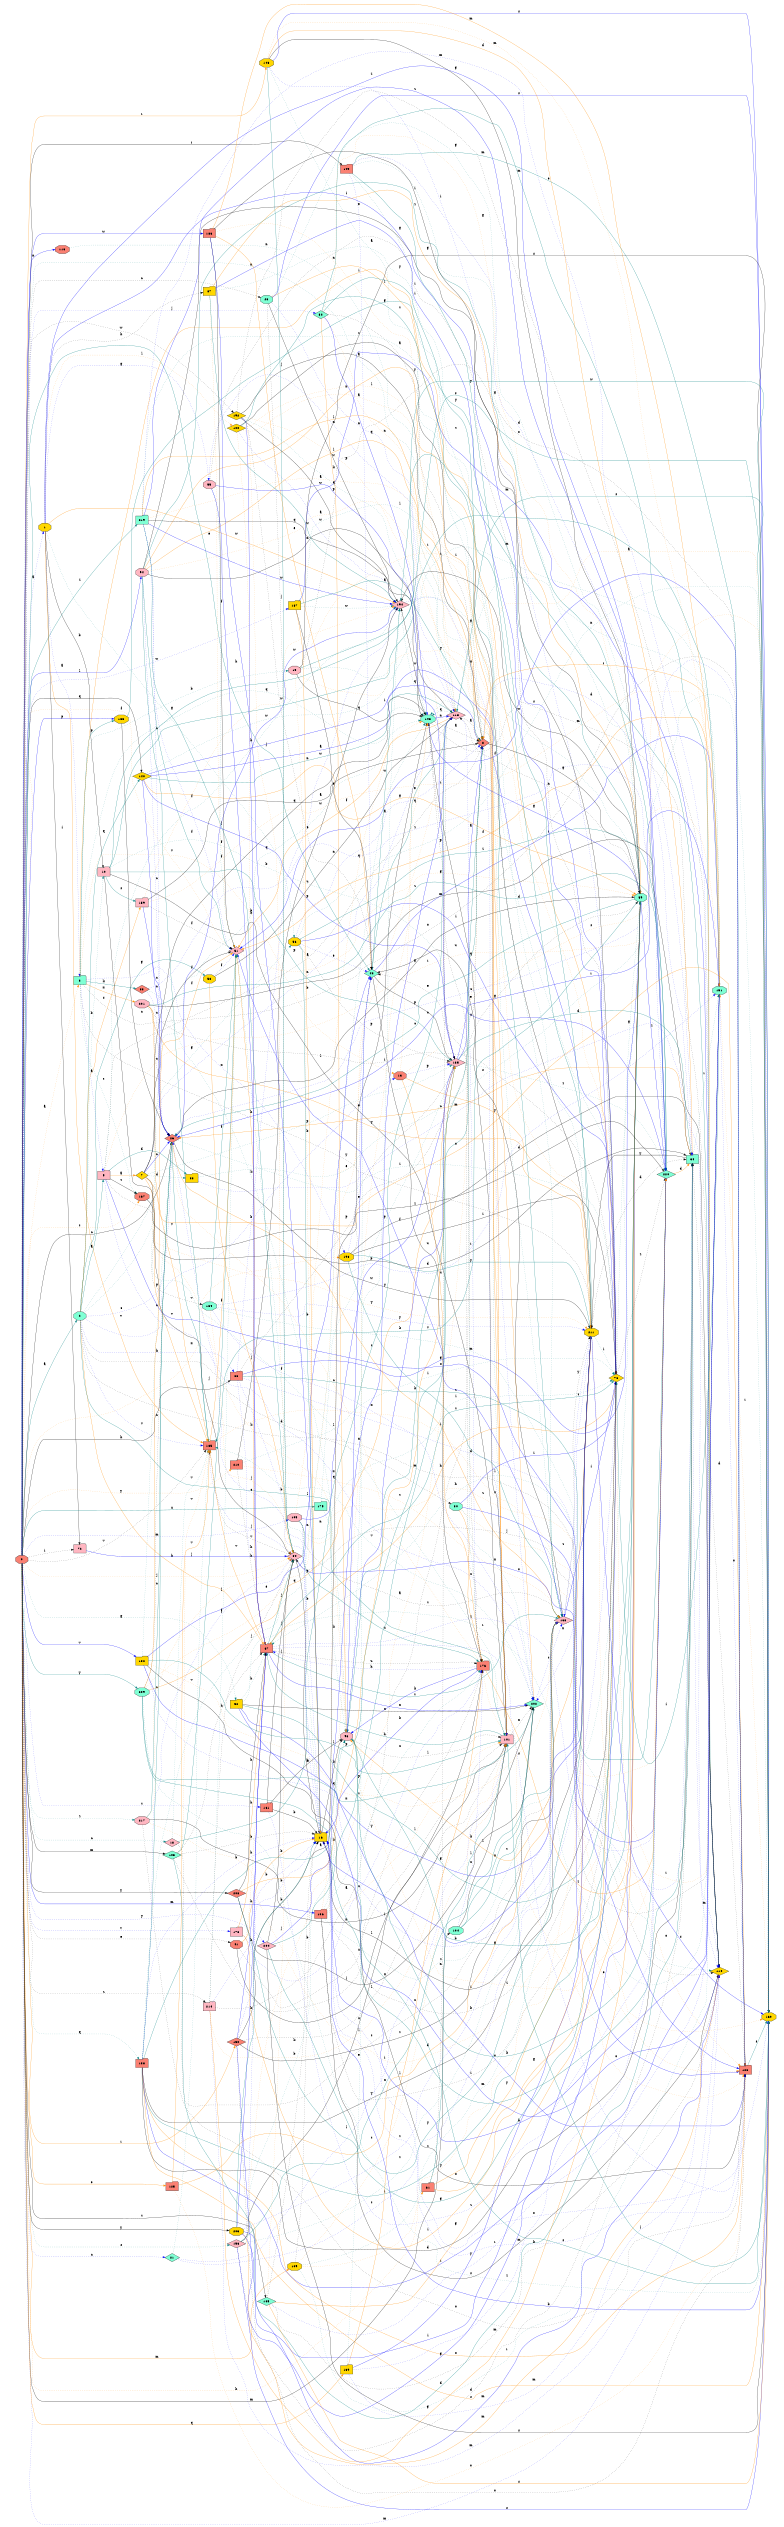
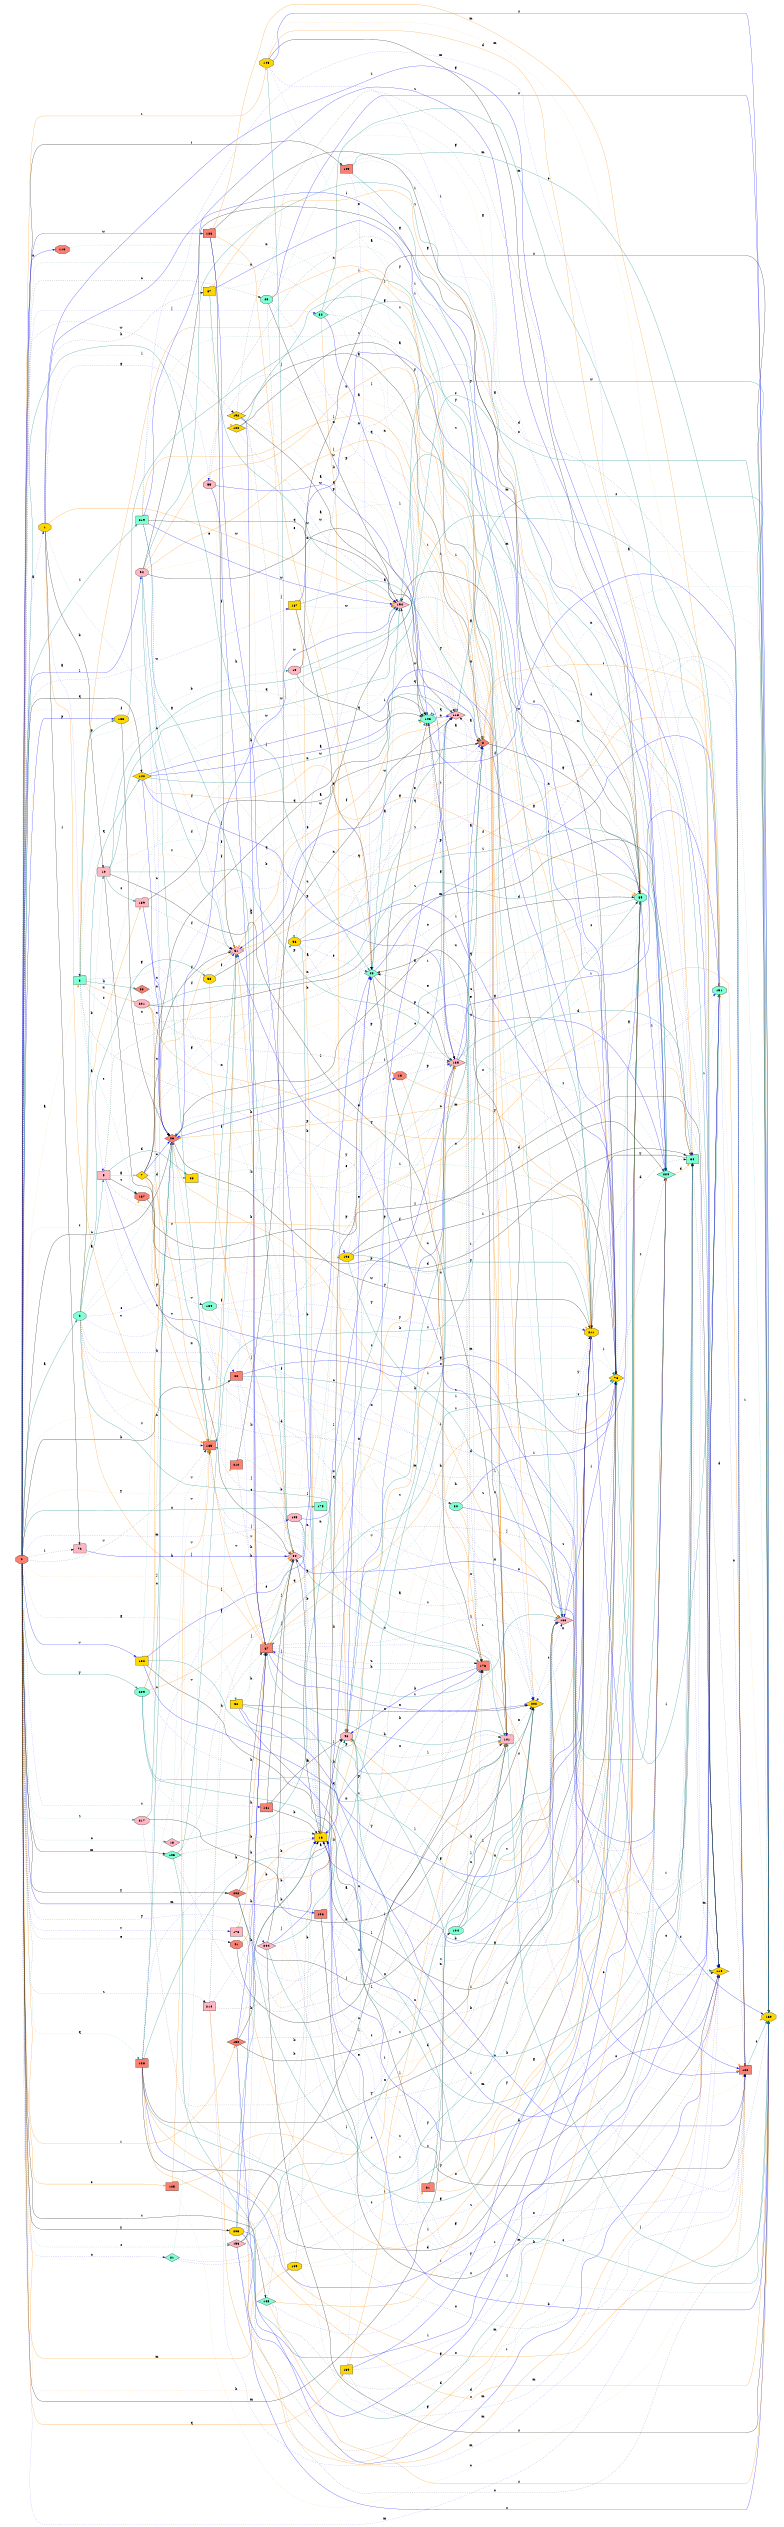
node "202": fillcolor aquamarine -> gold
